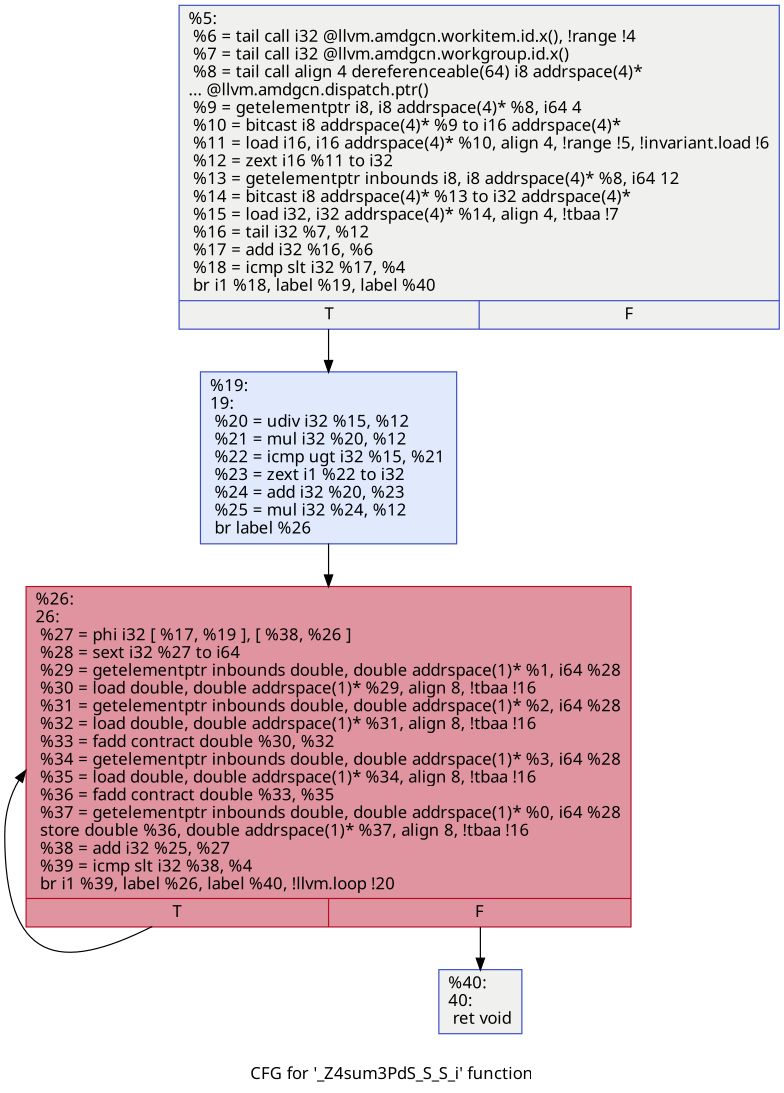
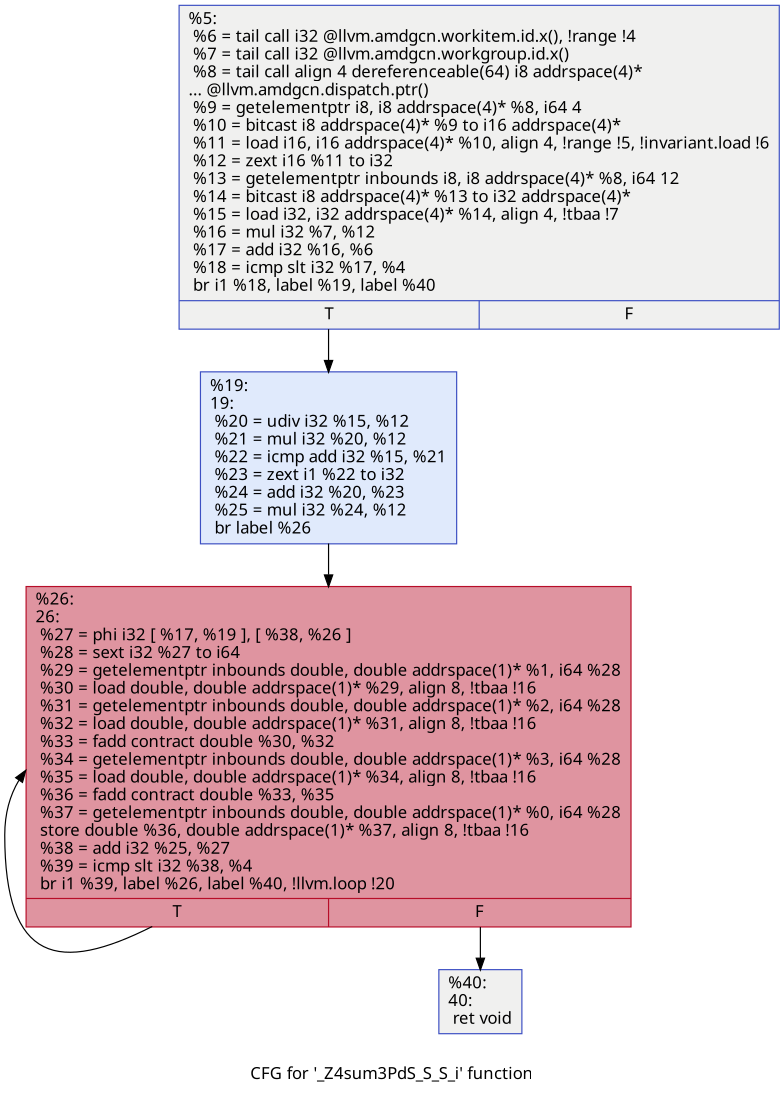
node "%5:": text "%16 = tail i32 %7, %12" -> "%16 = mul i32 %7, %12"
node "%19:": text "%22 = icmp ugt i32 %15, %21" -> "%22 = icmp add i32 %15, %21"
